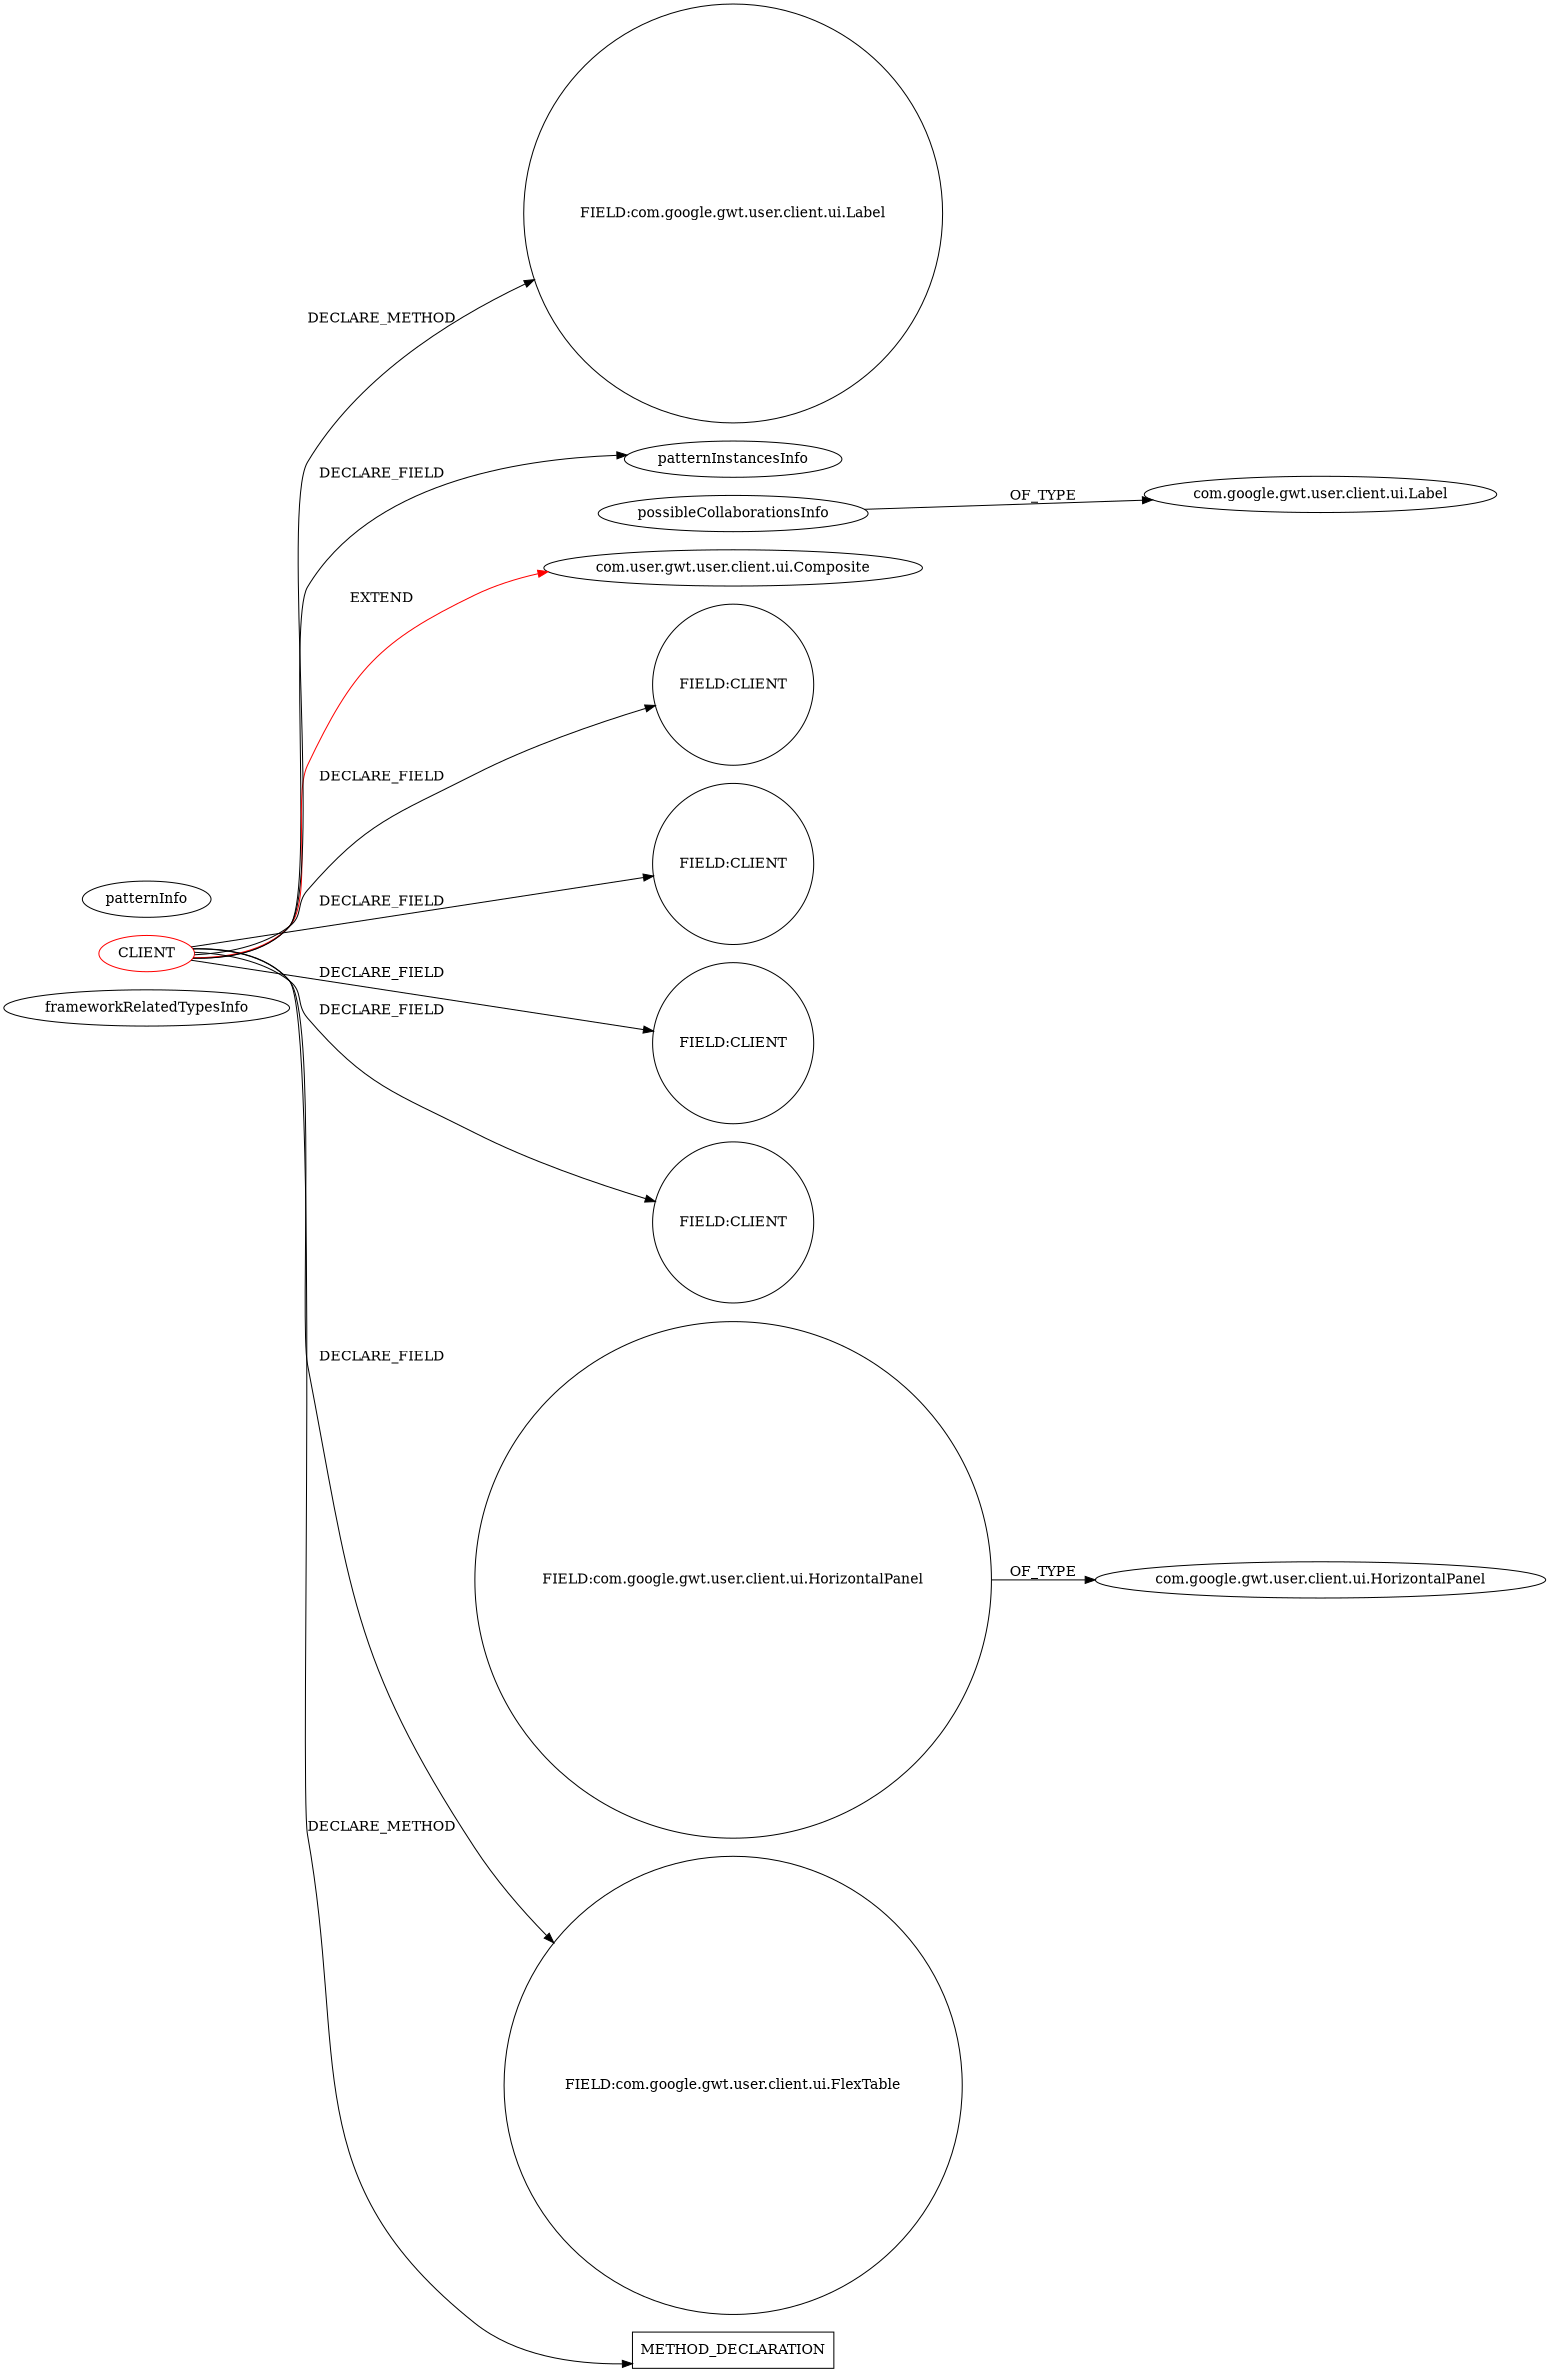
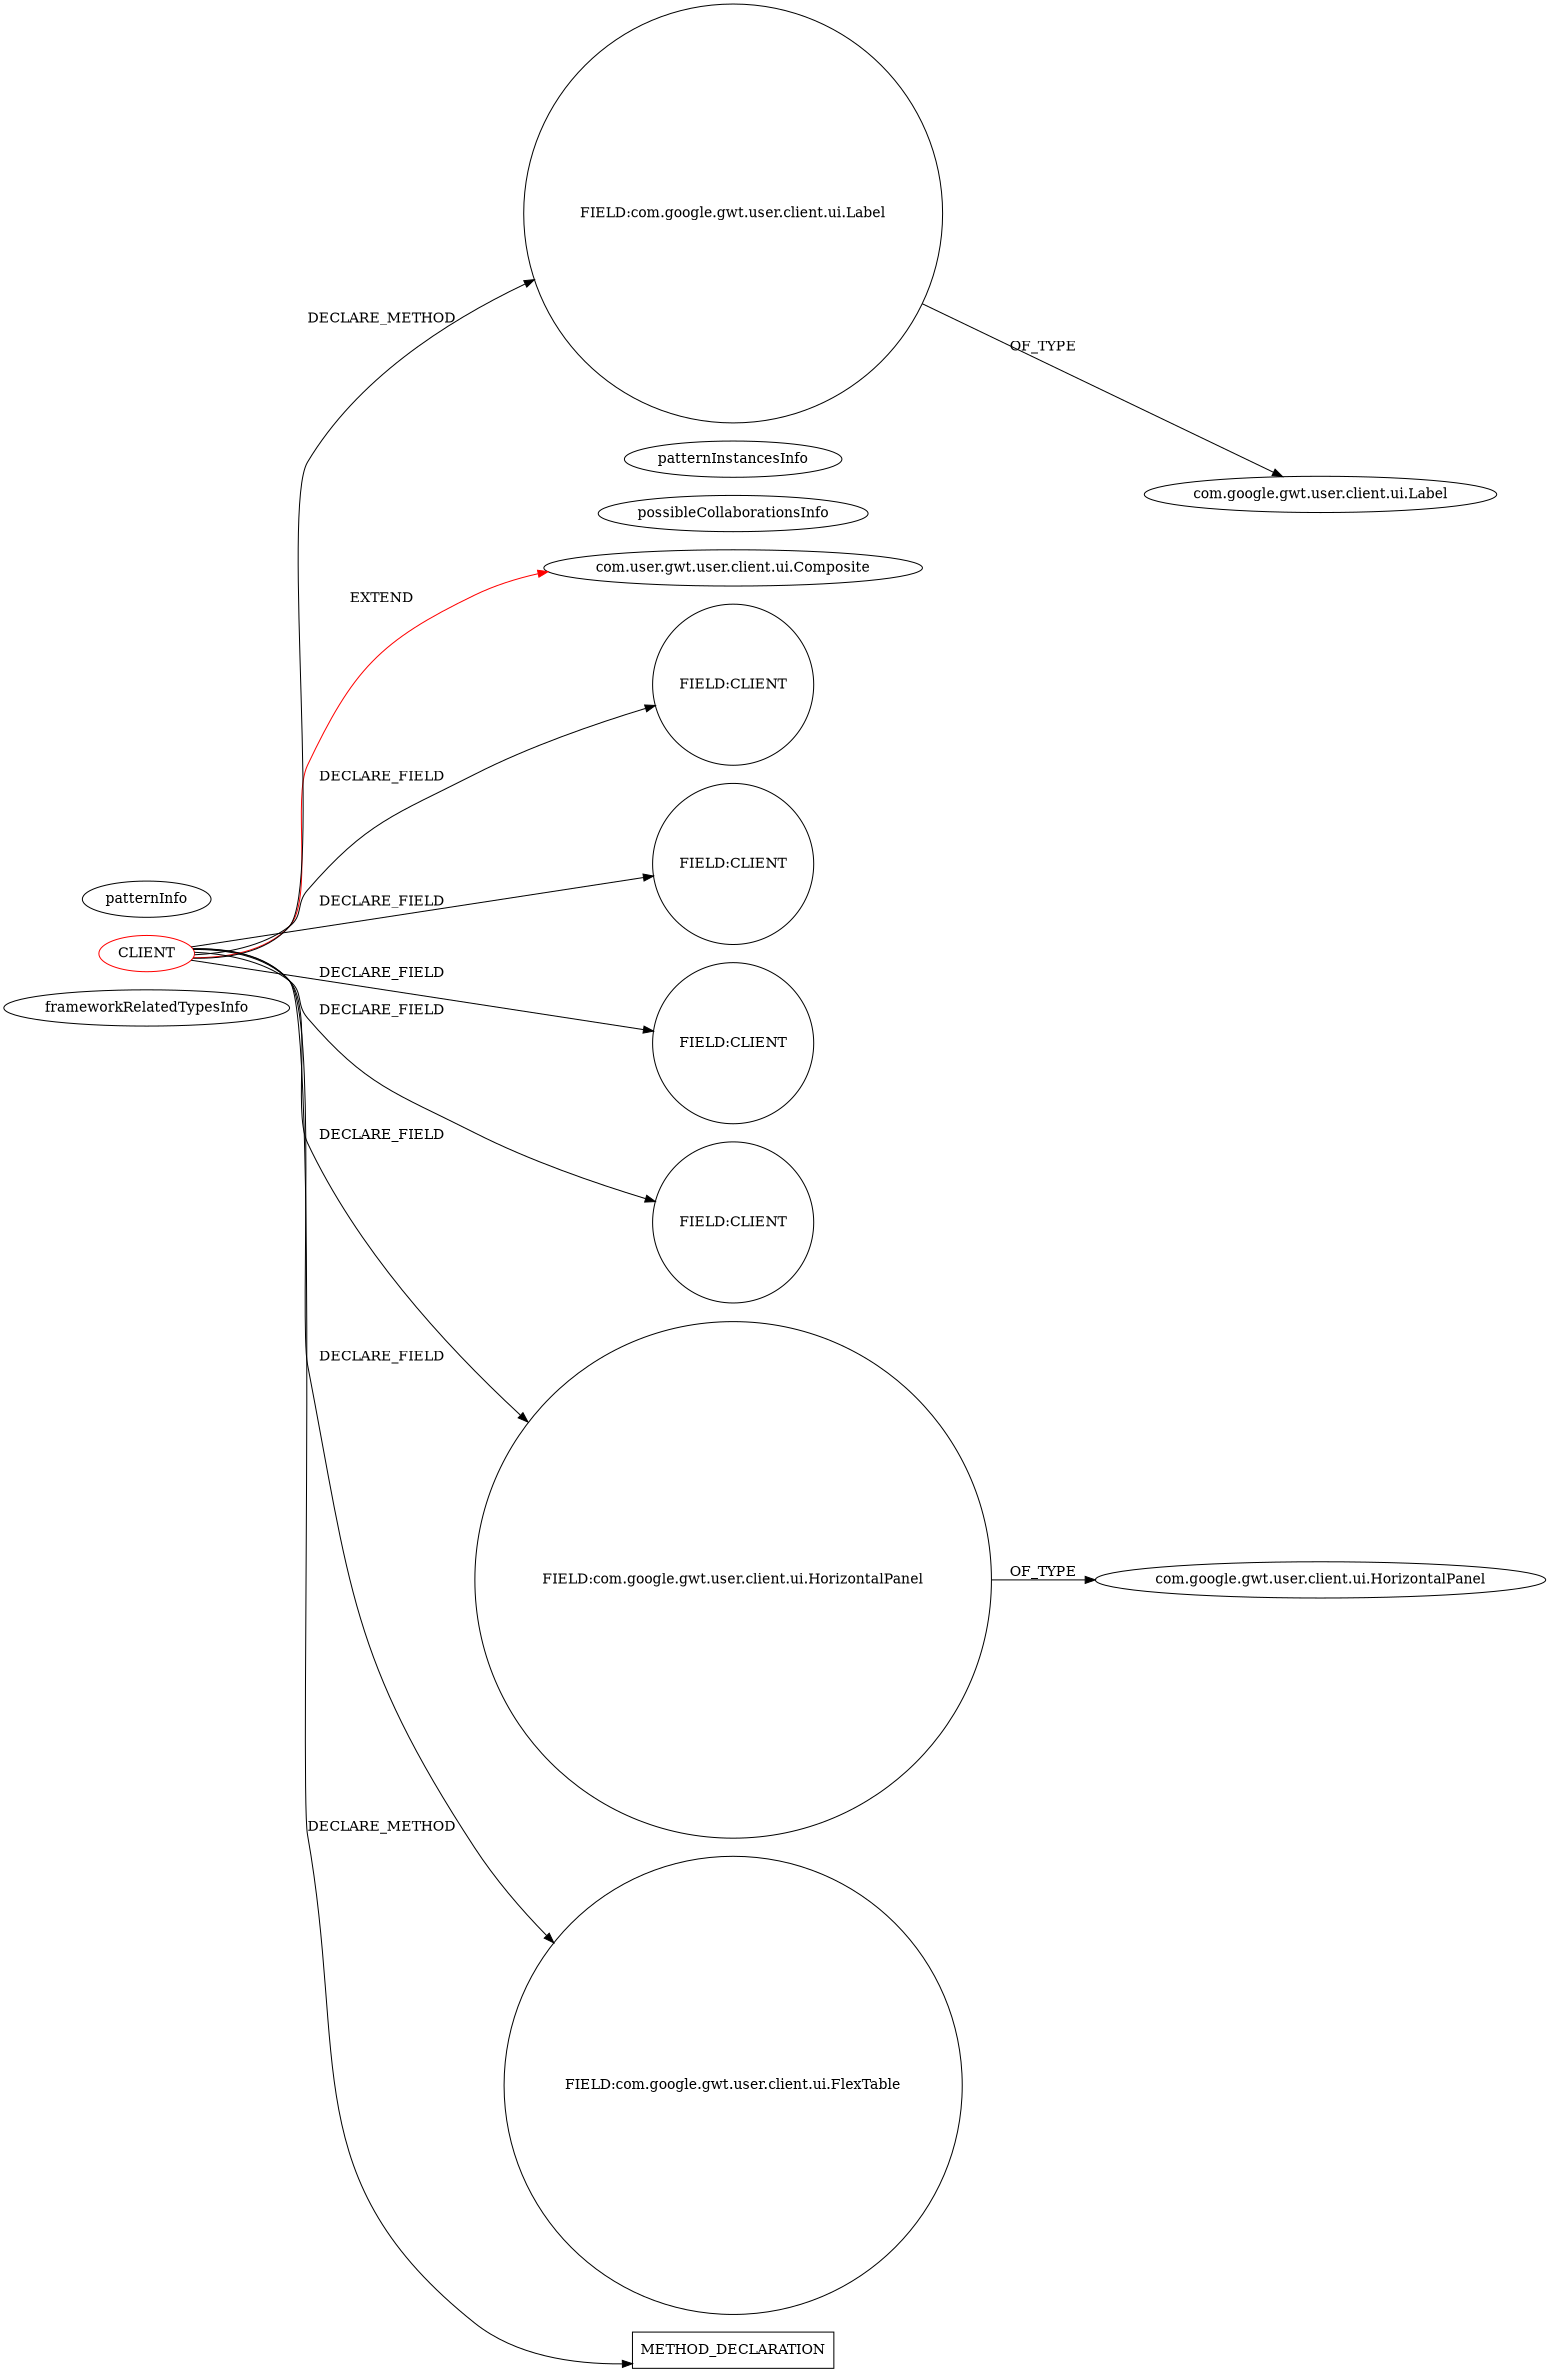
edge "possibleCollaborationsInfo" -> "com.google.gwt.user.client.ui.Label": now "FIELD:com.google.gwt.user.client.ui.Label" -> "com.google.gwt.user.client.ui.Label"
edge "CLIENT" -> "patternInstancesInfo": now "CLIENT" -> "FIELD:com.google.gwt.user.client.ui.HorizontalPanel"
